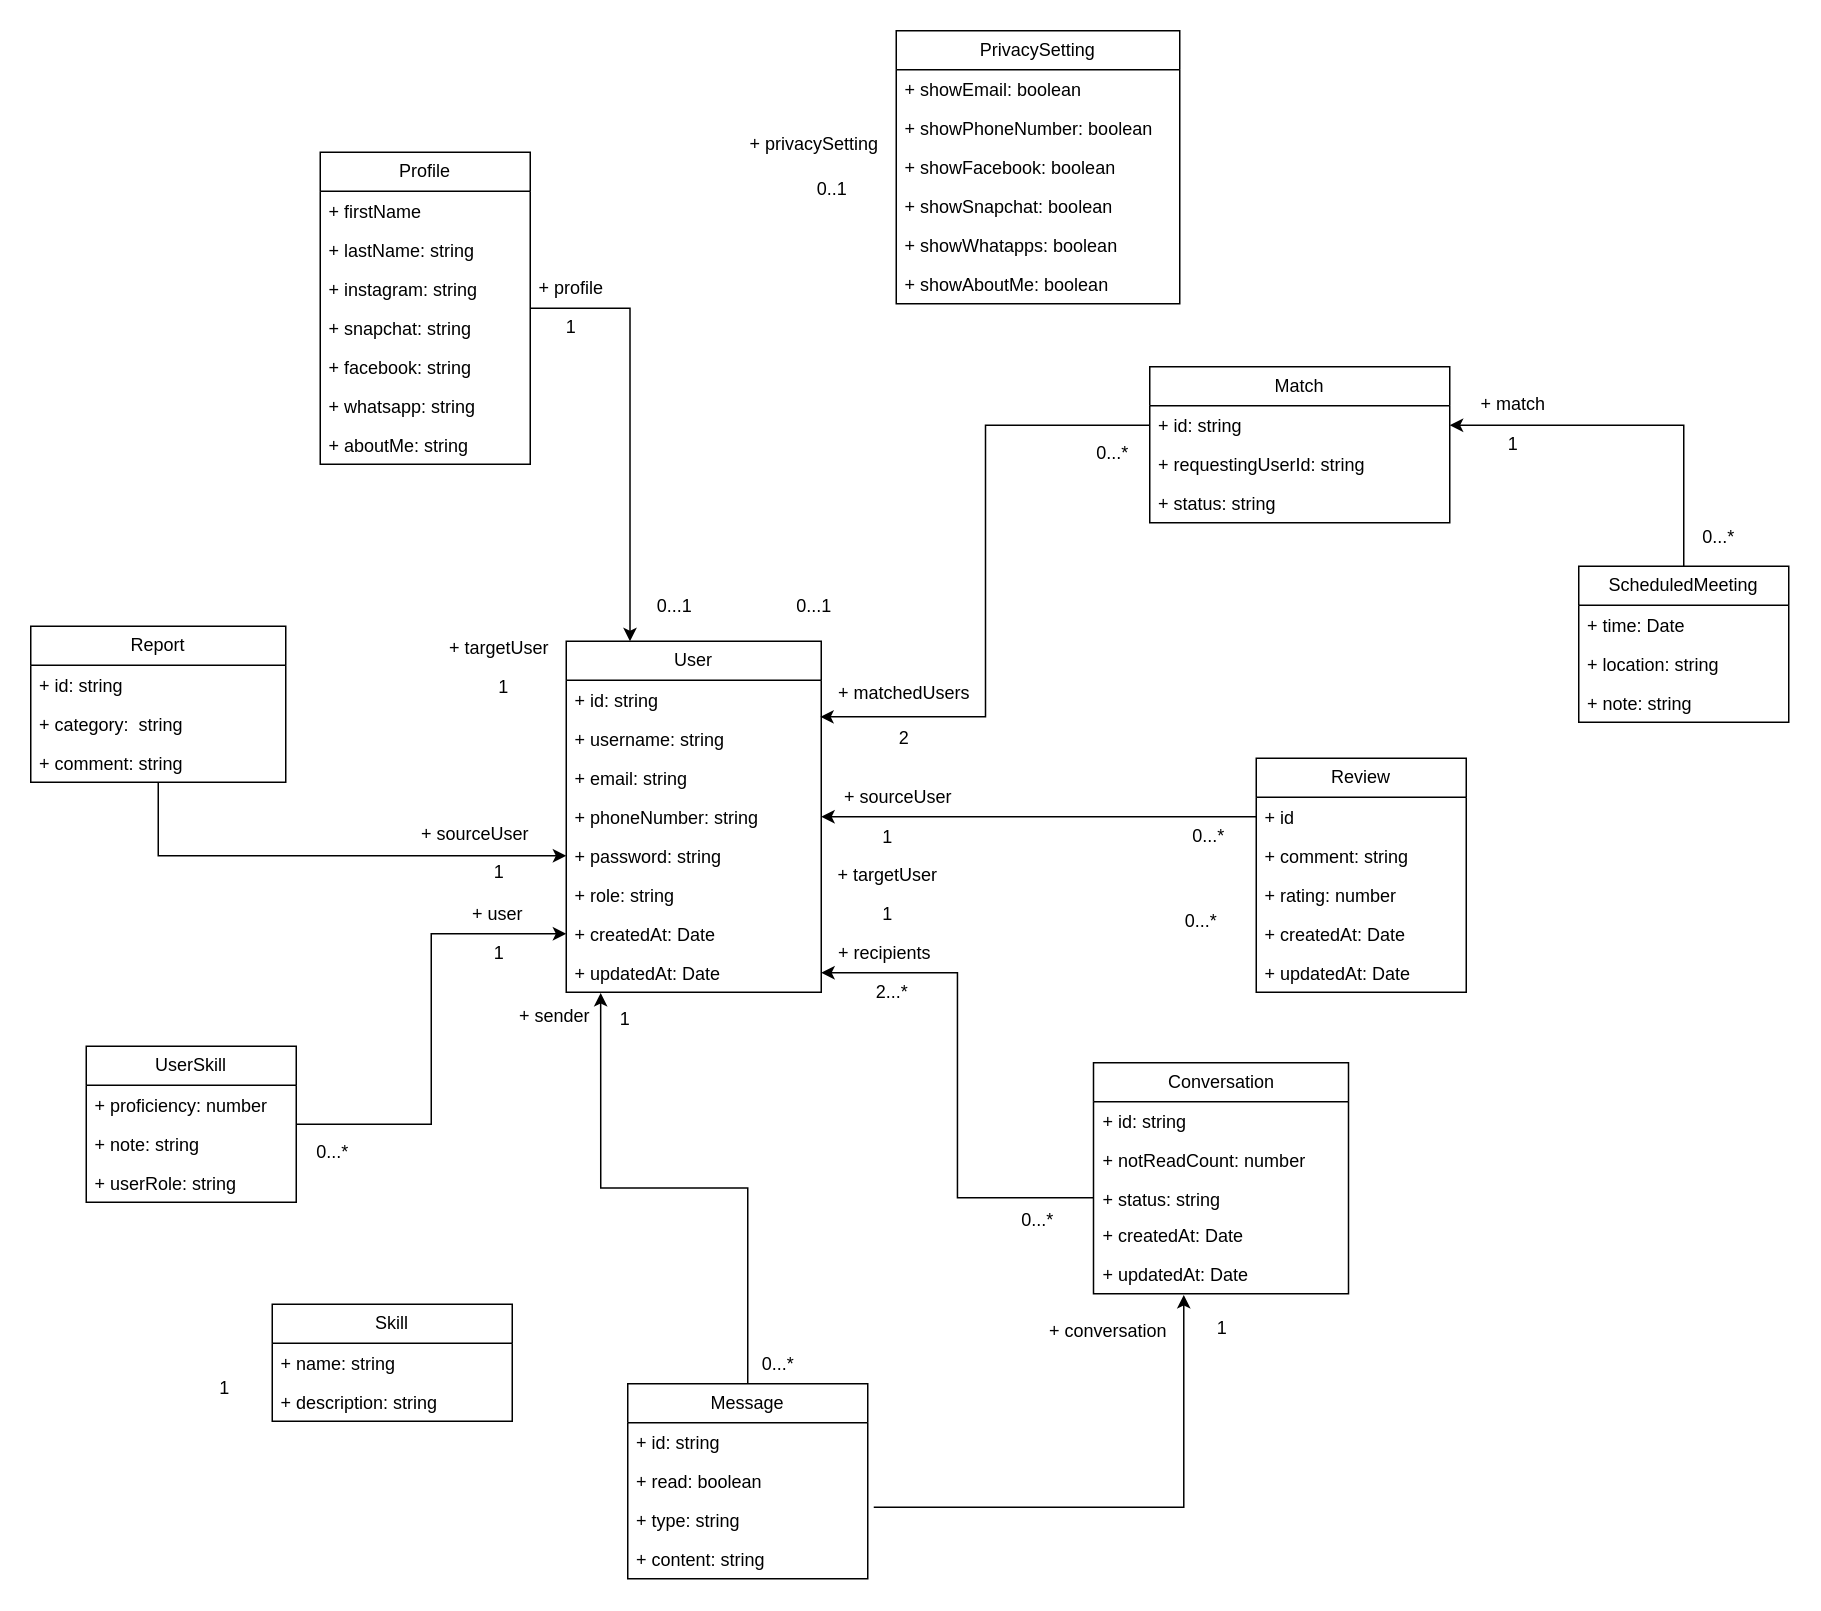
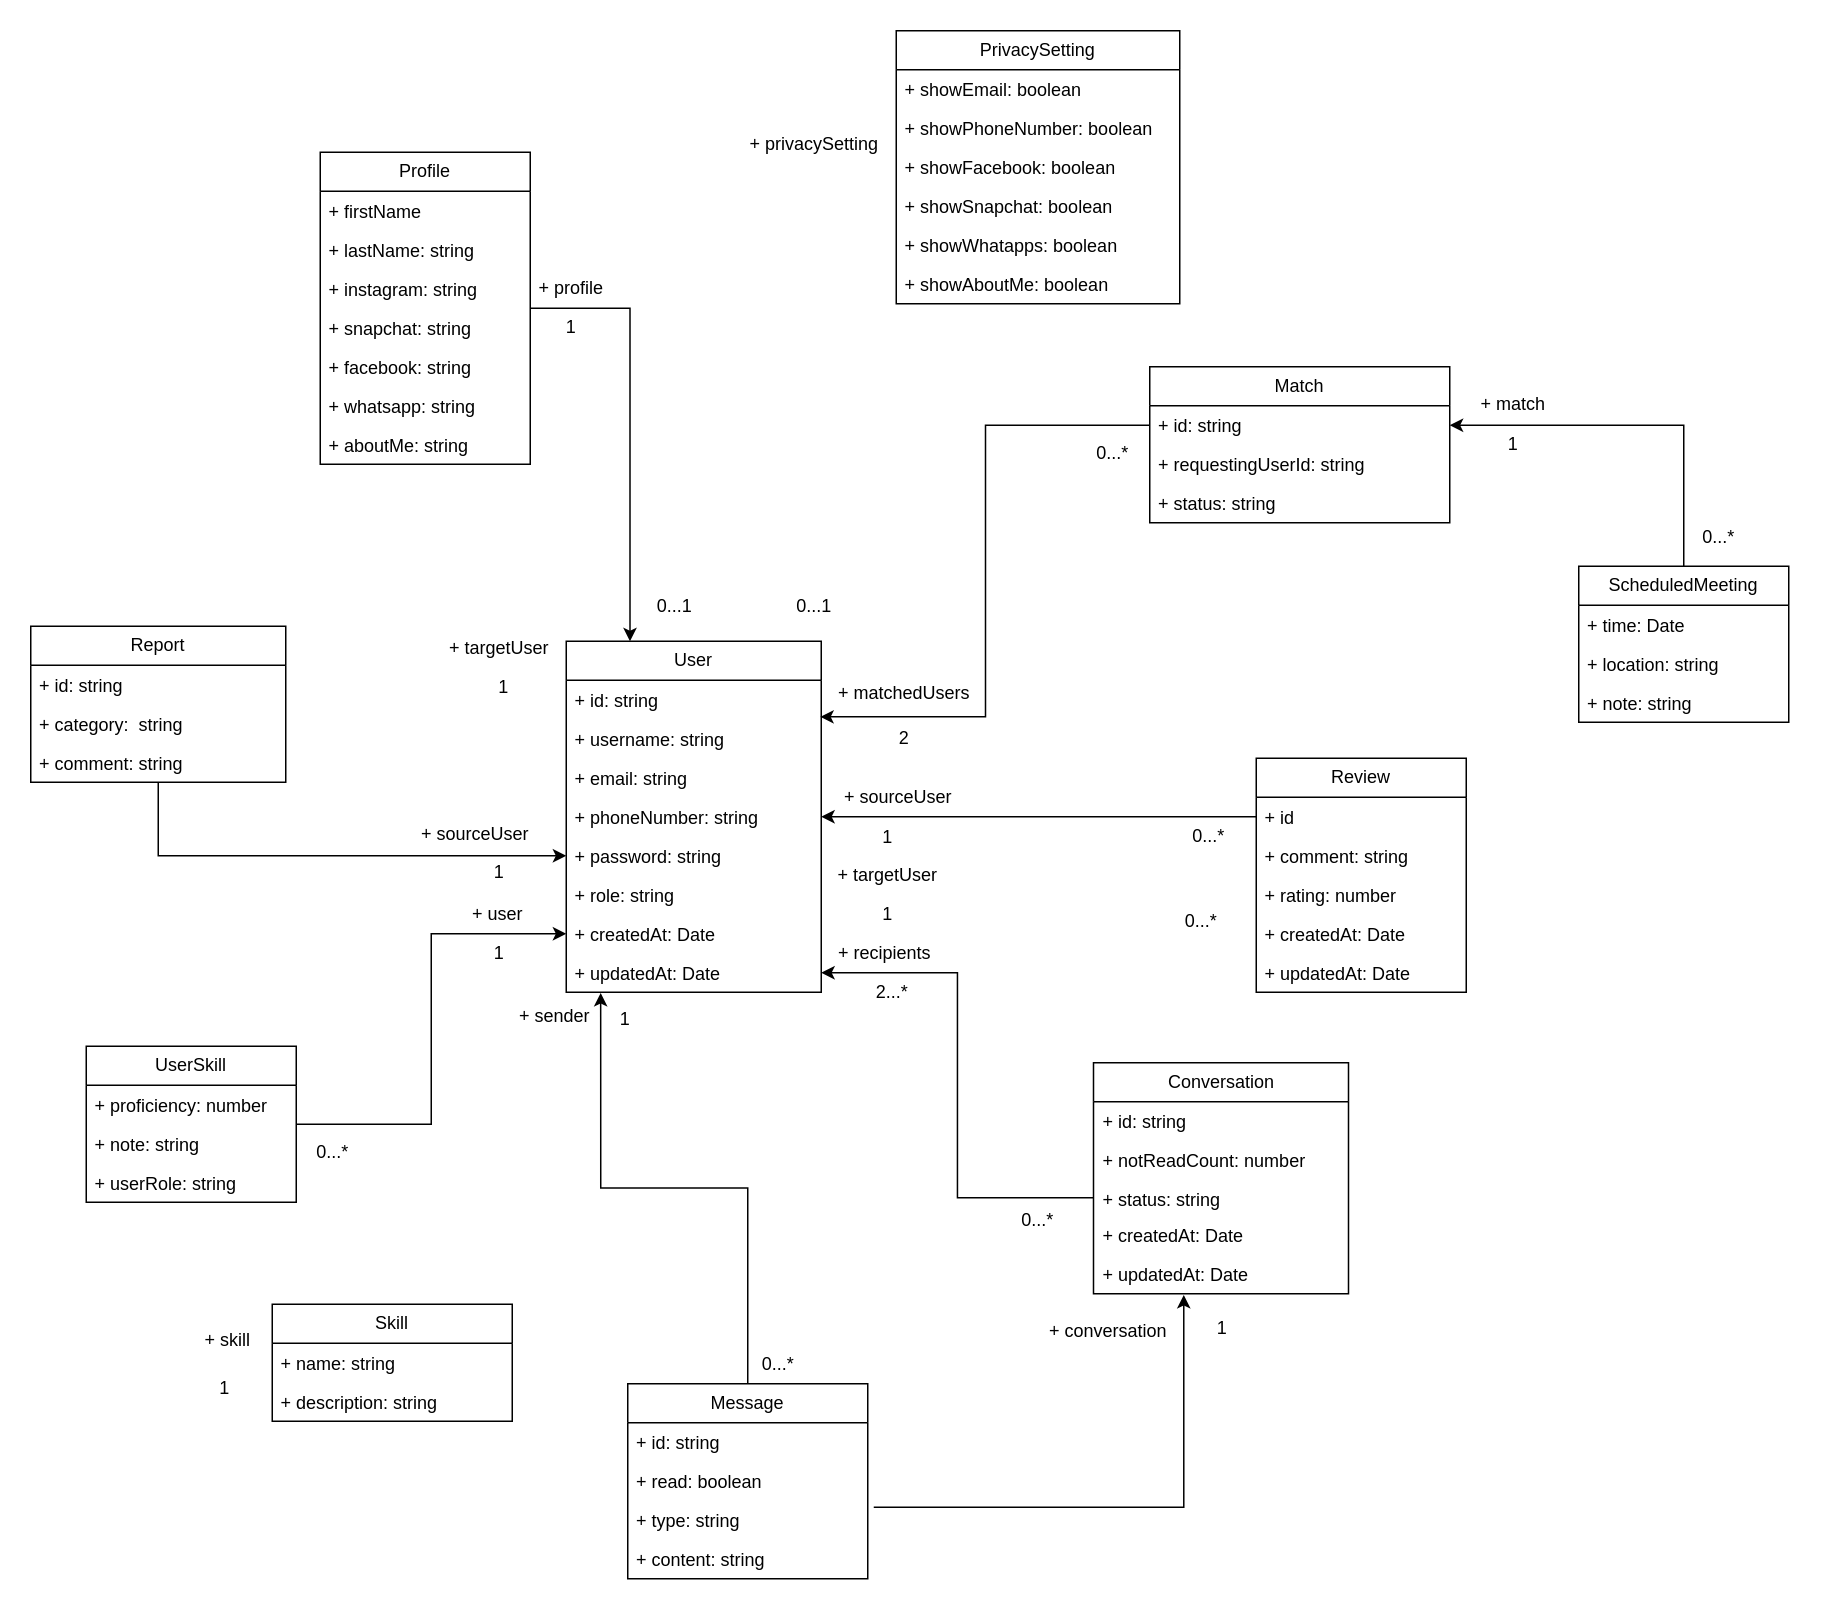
node "0..1": removed
node "+ skill": added
